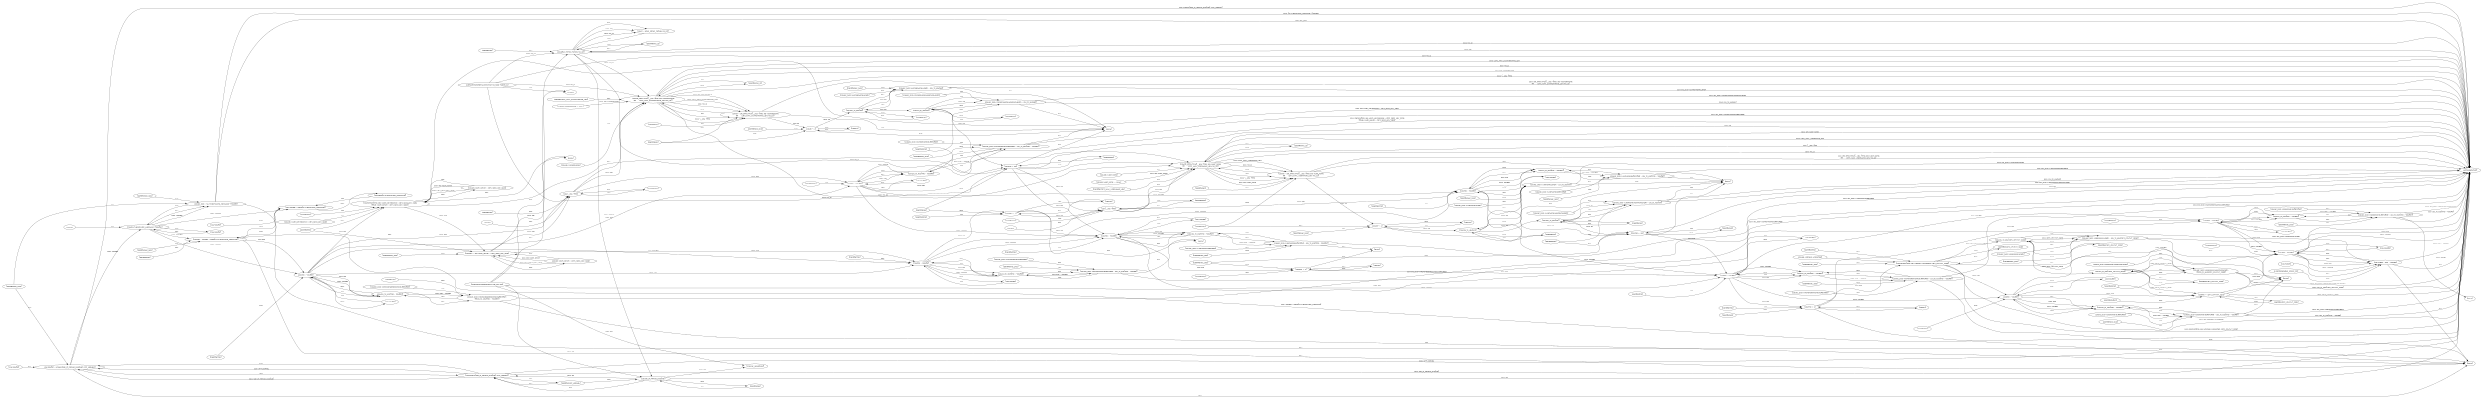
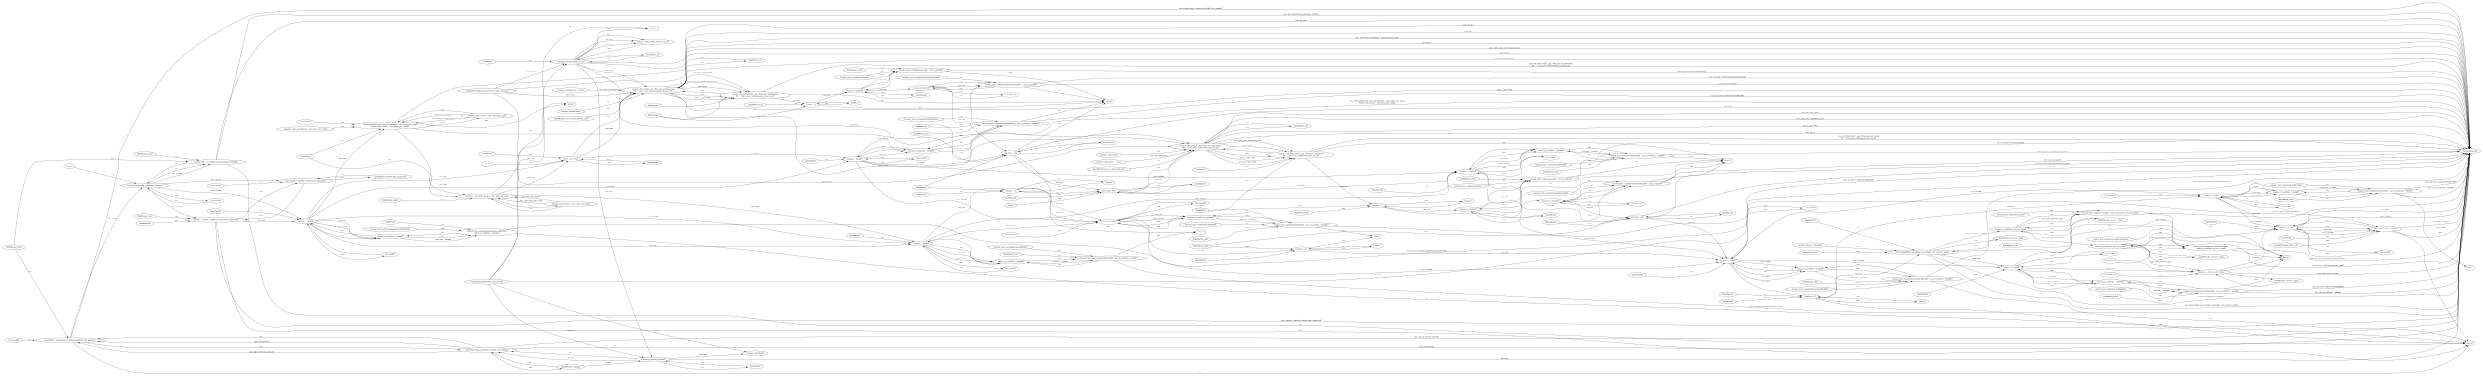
edge "(MethodParameterIn,const struct nls_table *sizeof_cp)" -> "1000103": now "(Call,setup_ntlmv2_rsp(ses, nls_cp))" -> "1000103"
